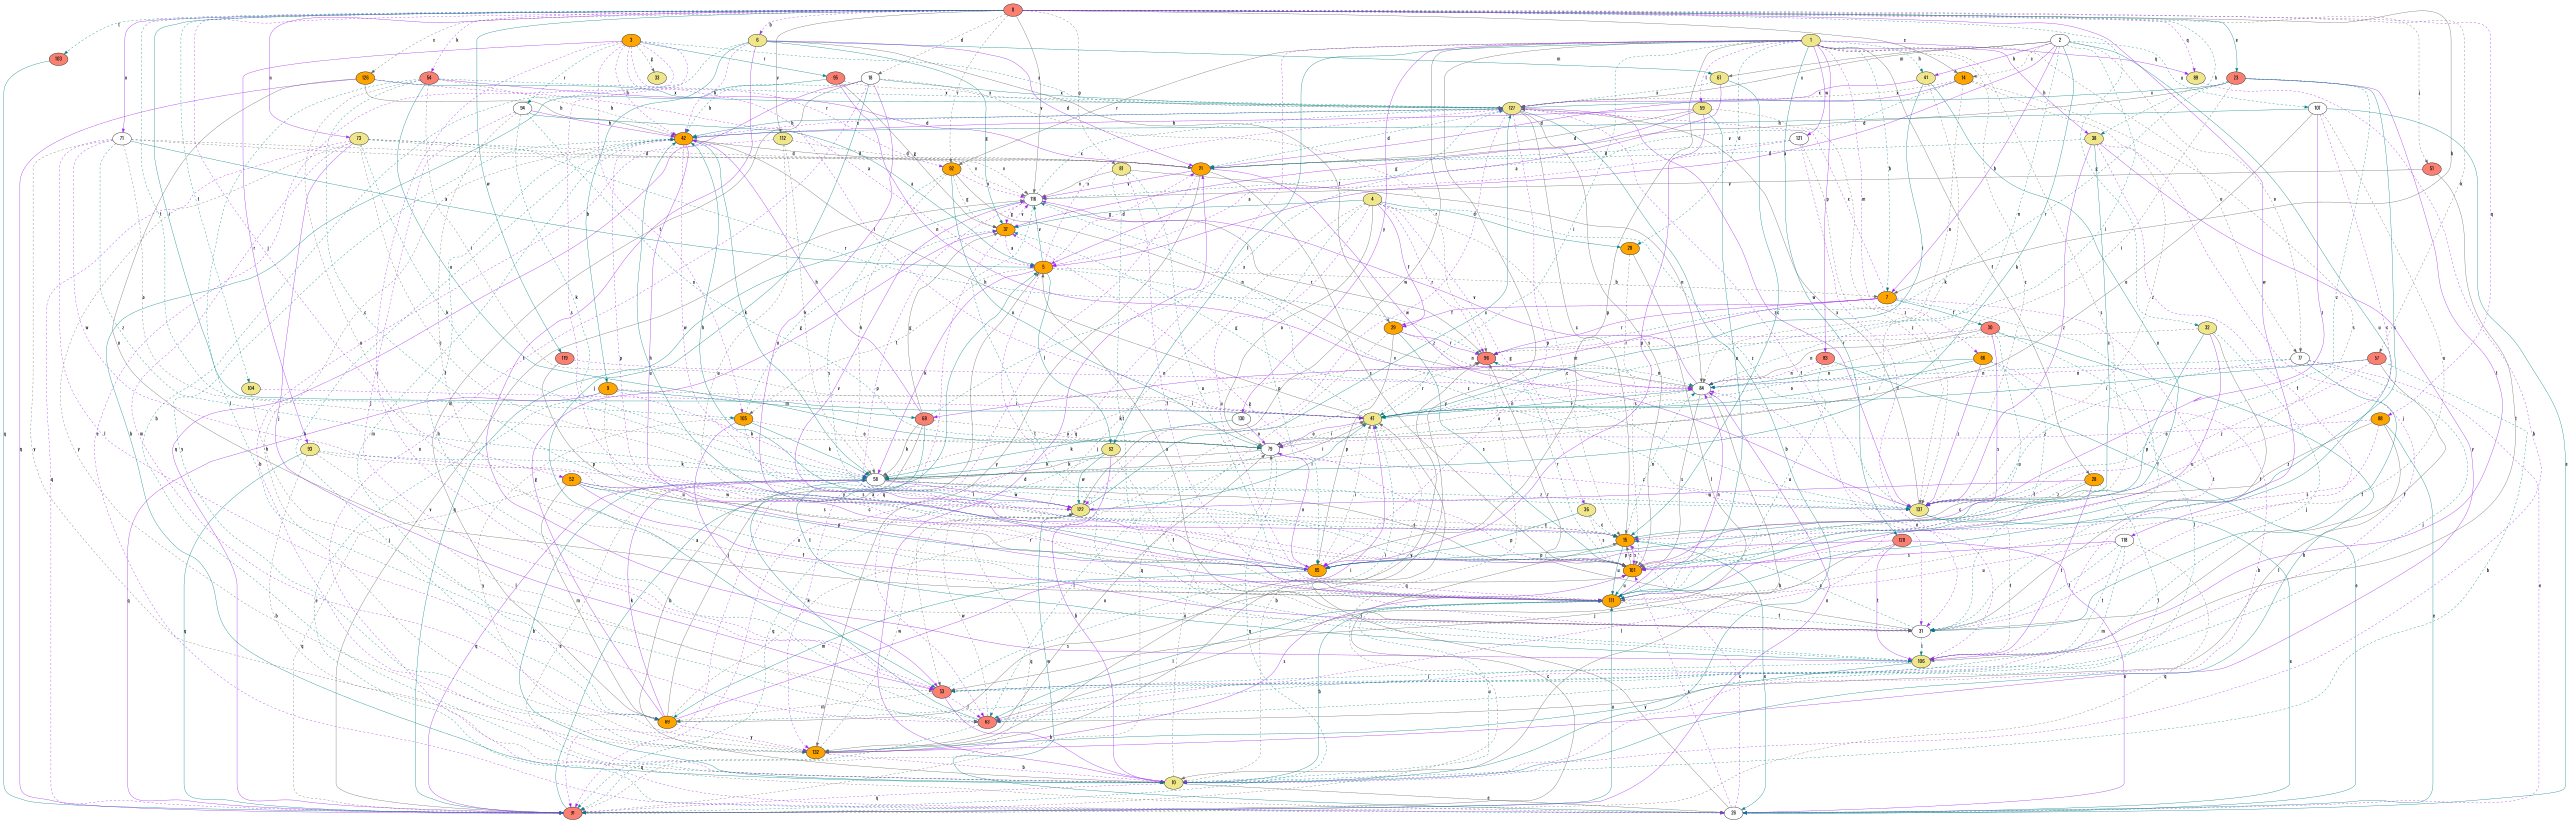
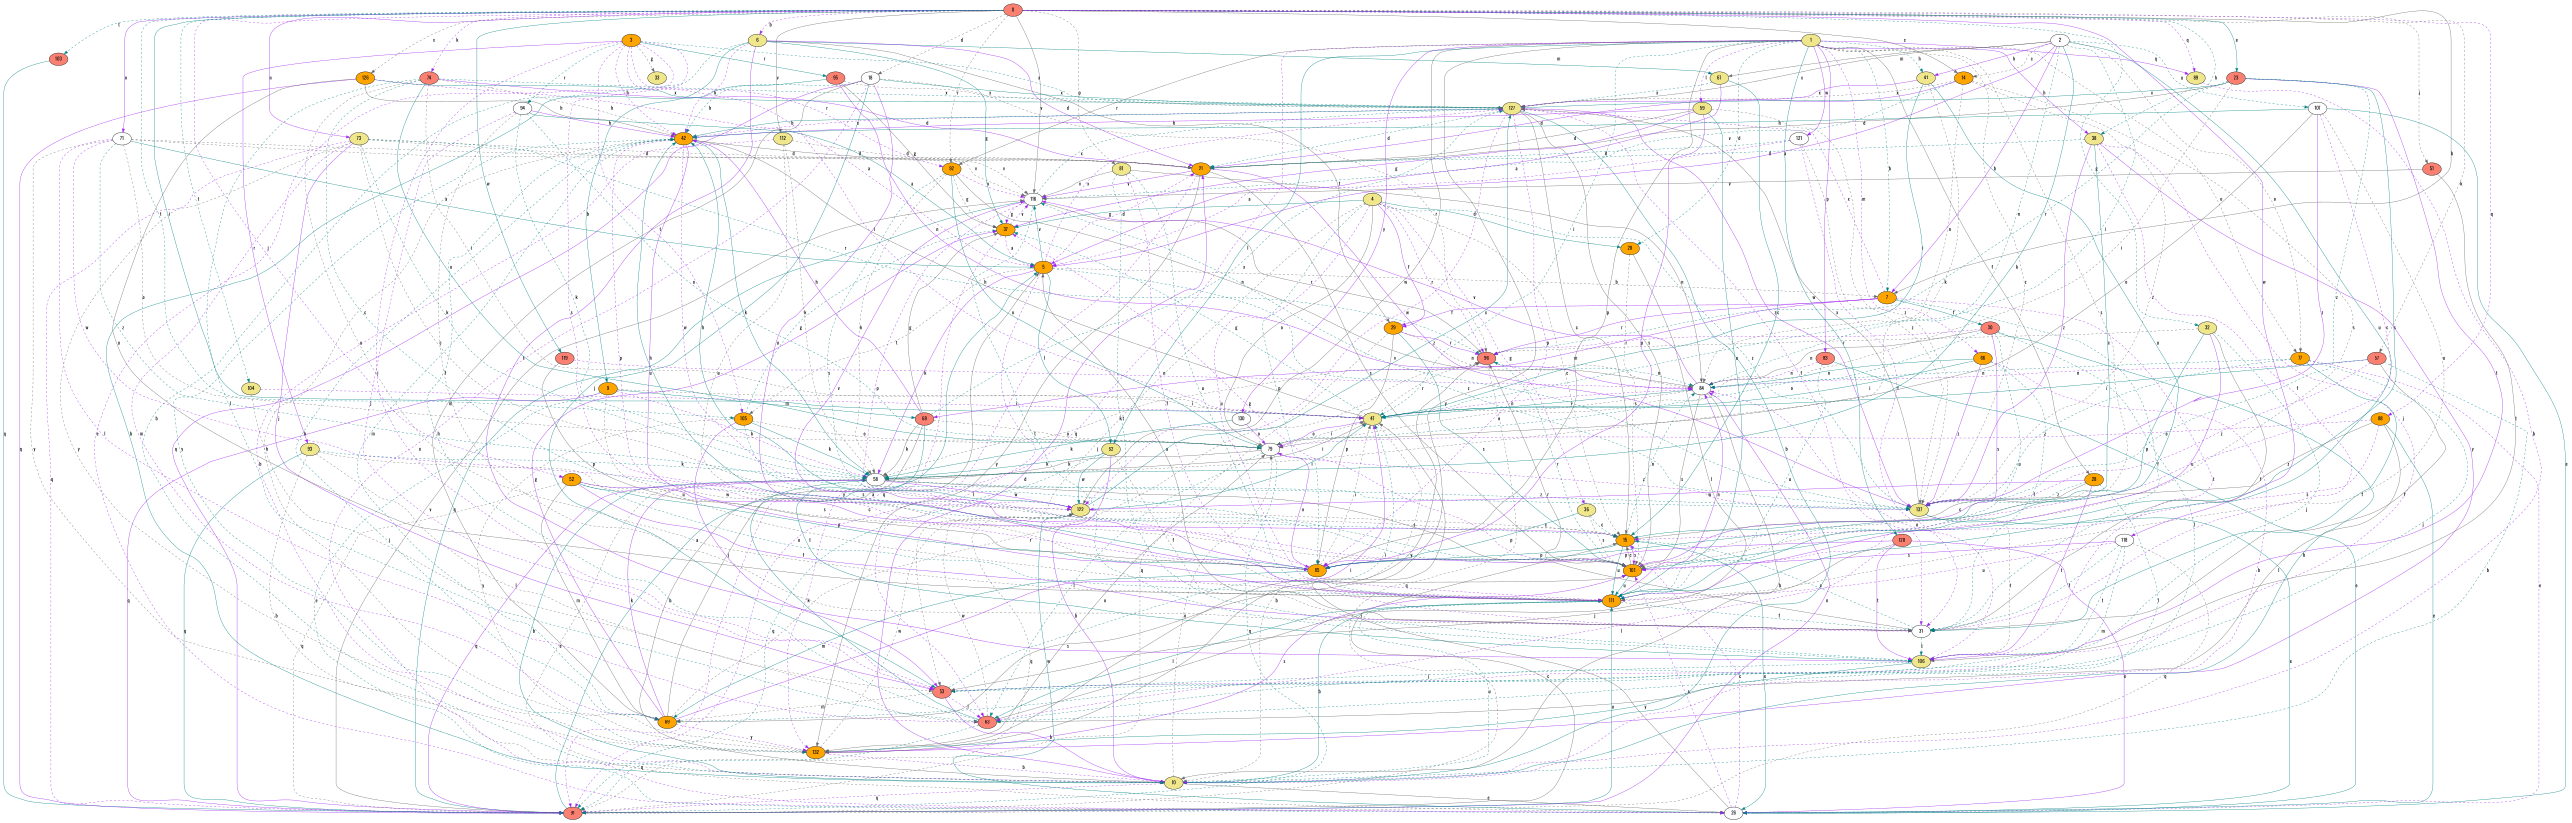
node "54": label "54" -> "74"
node "77": fillcolor white -> orange
